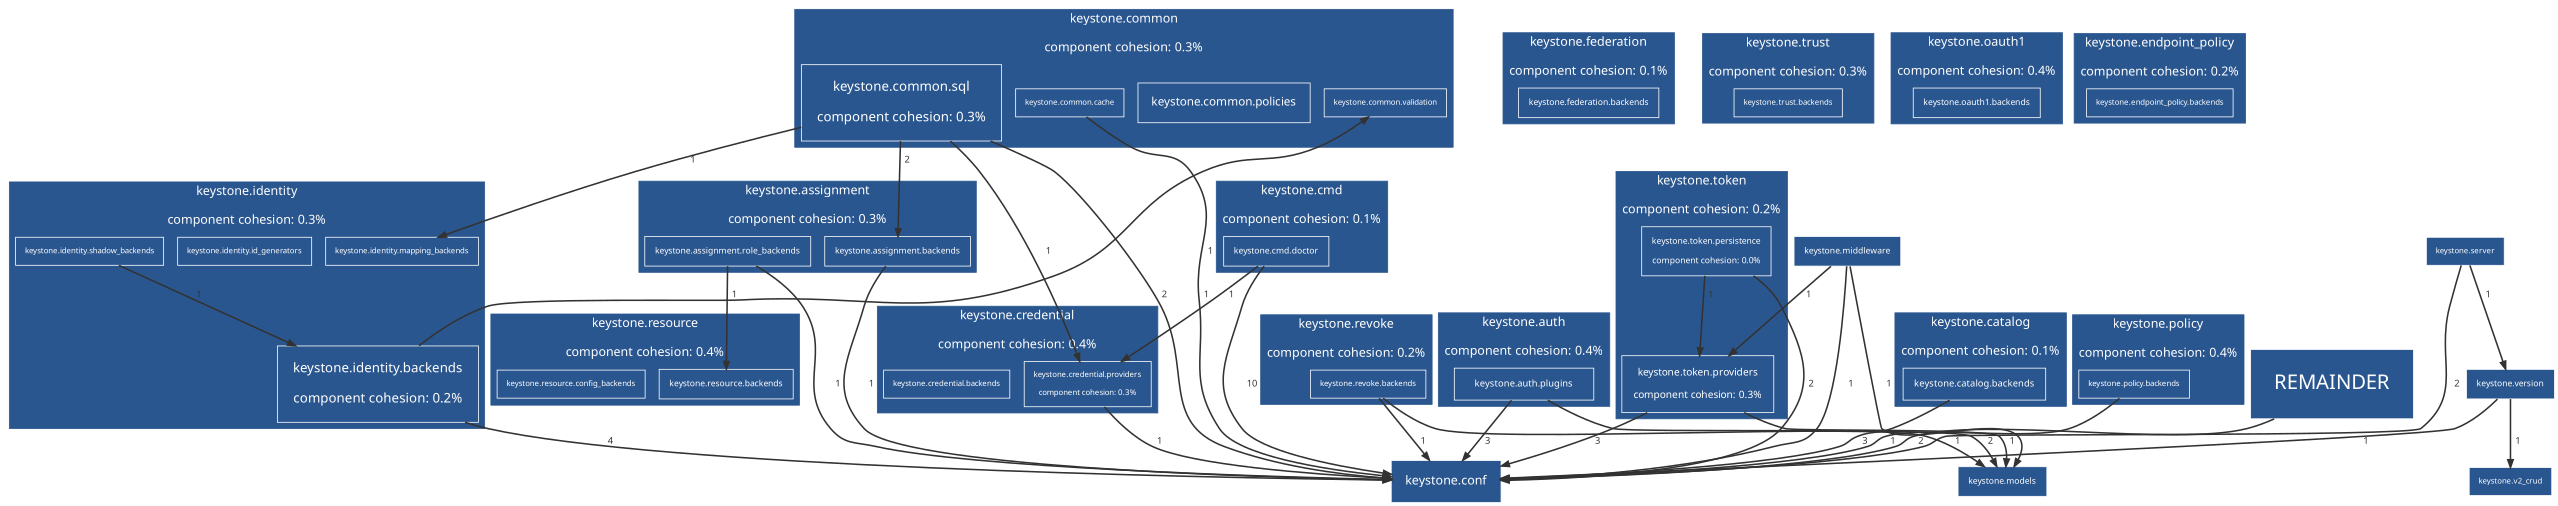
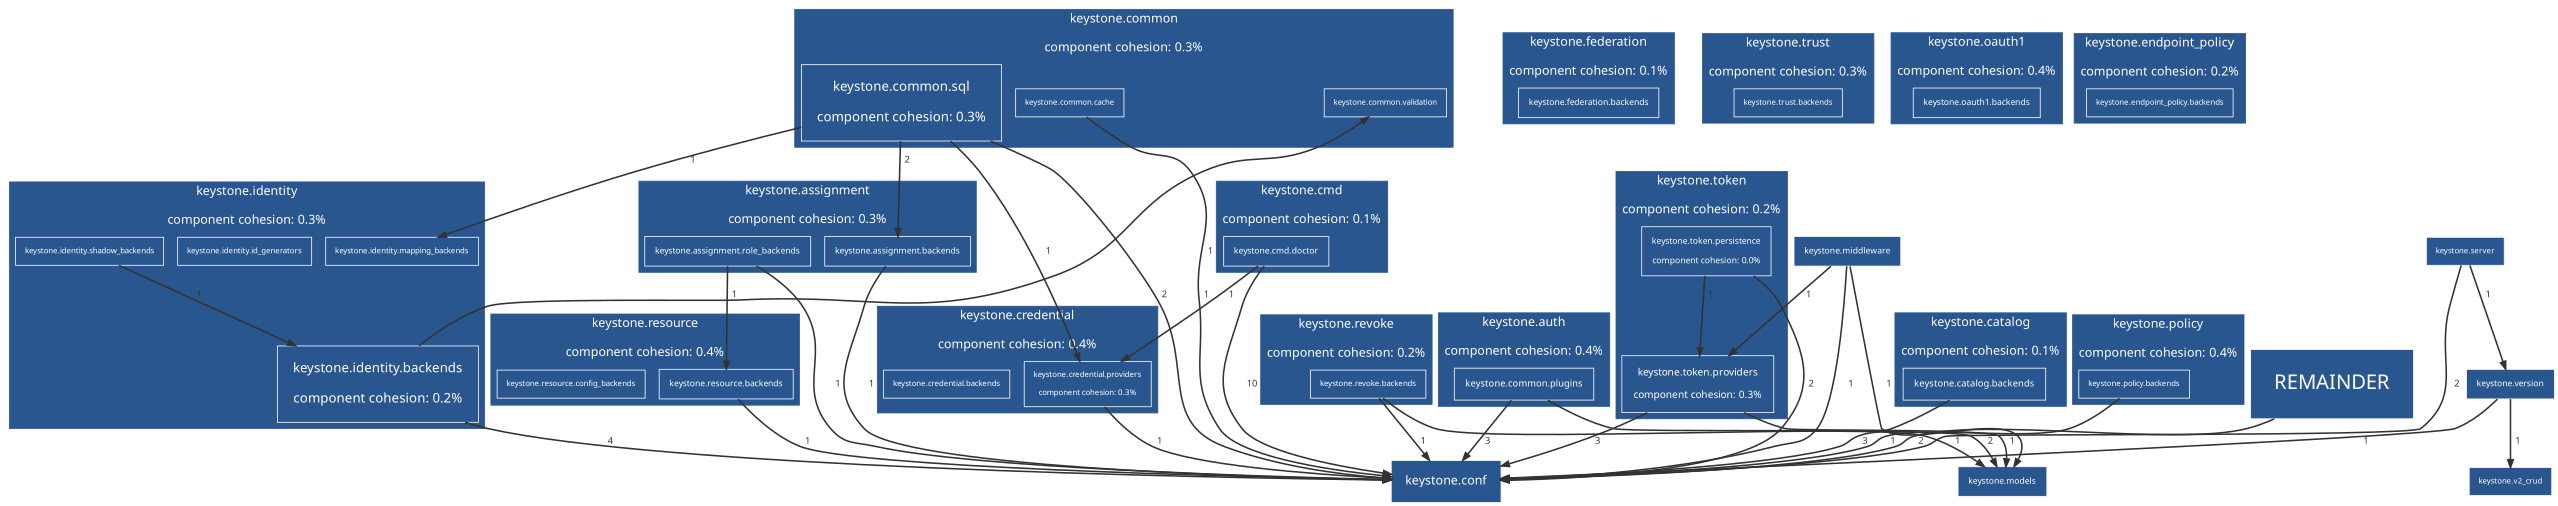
node "keystone.common.policies": removed
node "keystone.auth.plugins": label "keystone.auth.plugins" -> "keystone.common.plugins"
edge "keystone.resource.backends" -> "keystone.conf": added, label "1"
